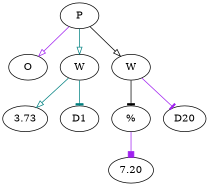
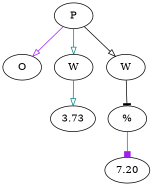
node "D1": removed
node "D20": removed
